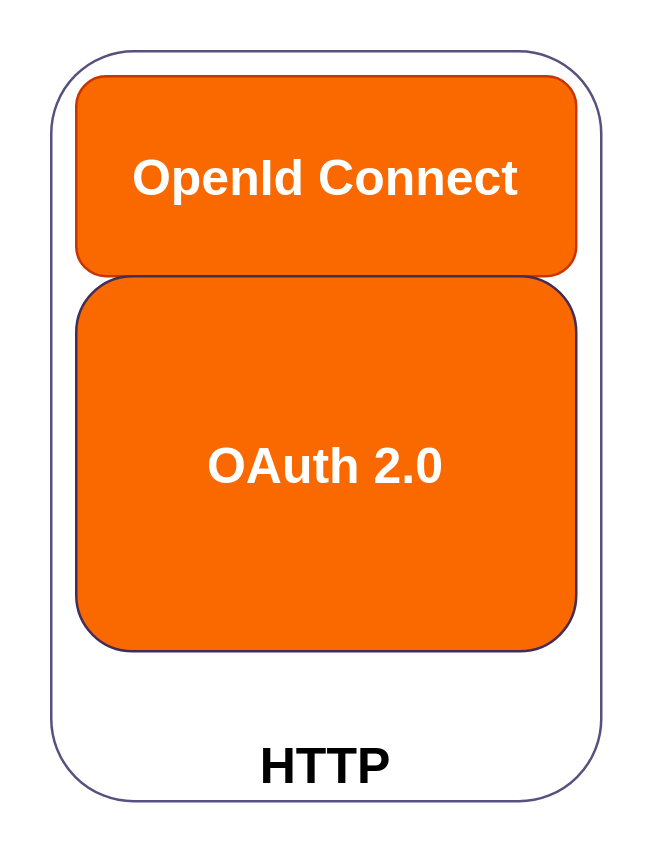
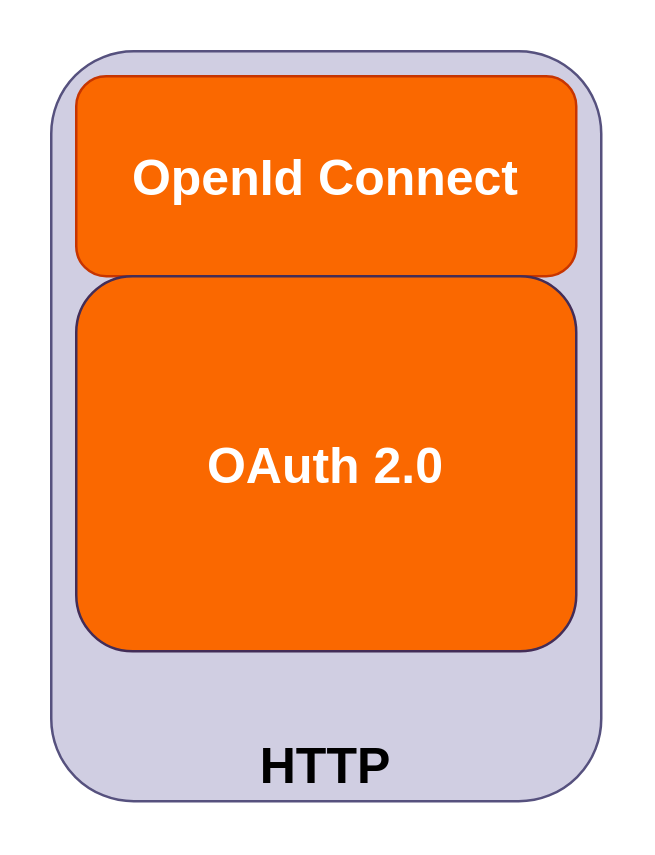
node "HTTP": fillcolor #ffffff -> #d0cee2
